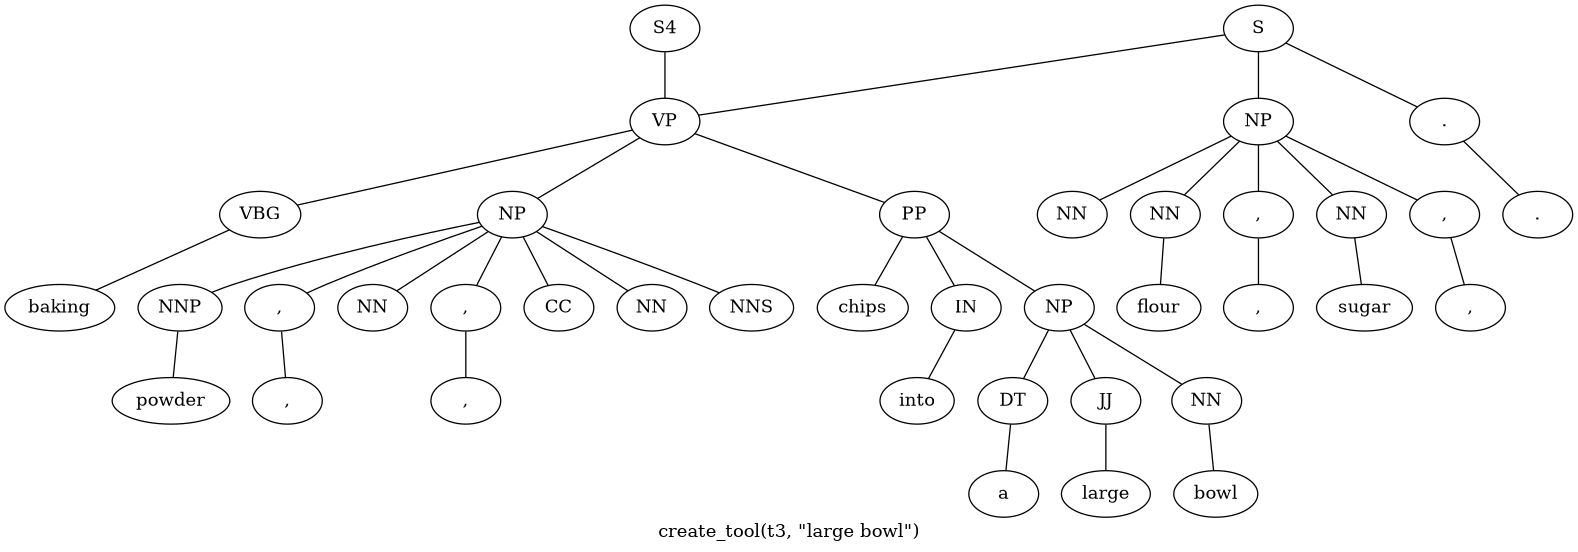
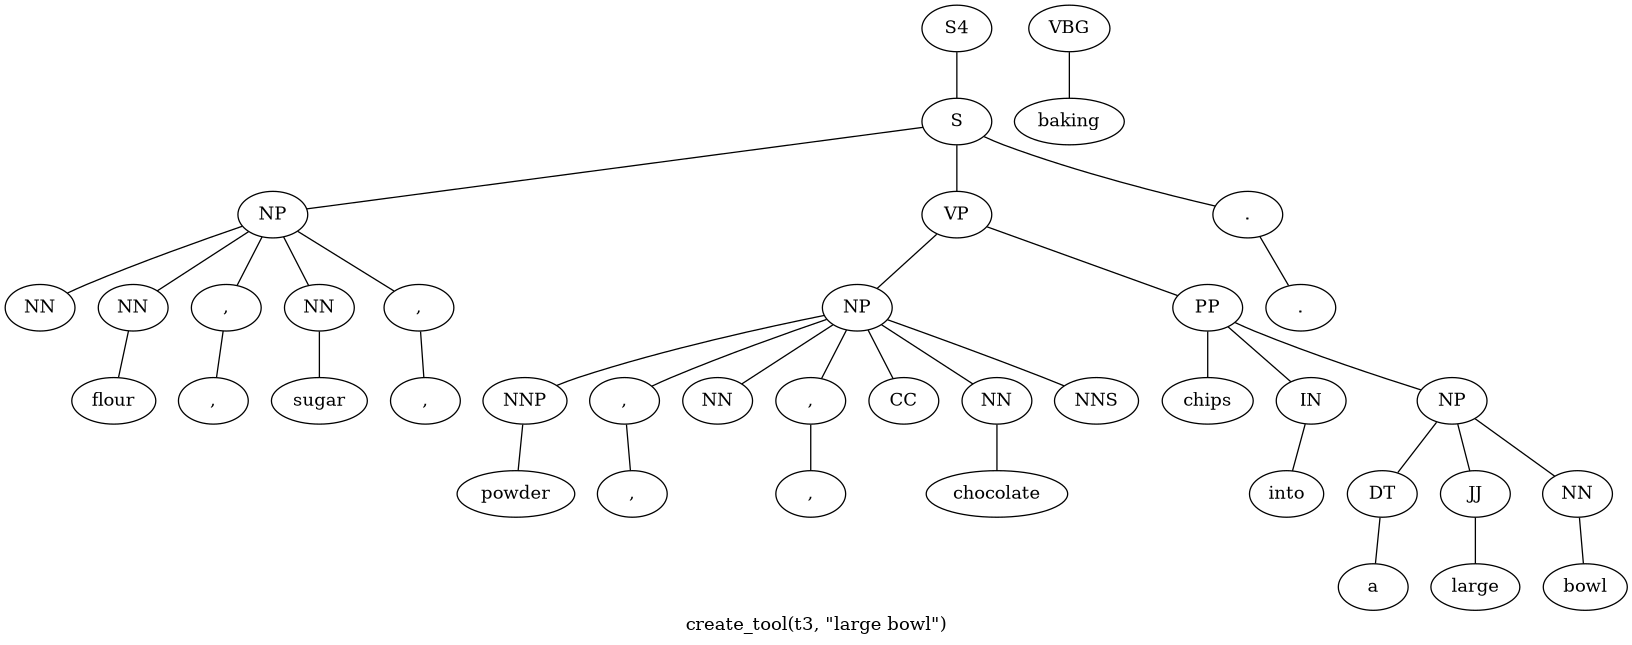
edge "S4" -- "VP": now "S4" -- "S"
edge "VP" -- "VBG": removed
node "chocolate": added
